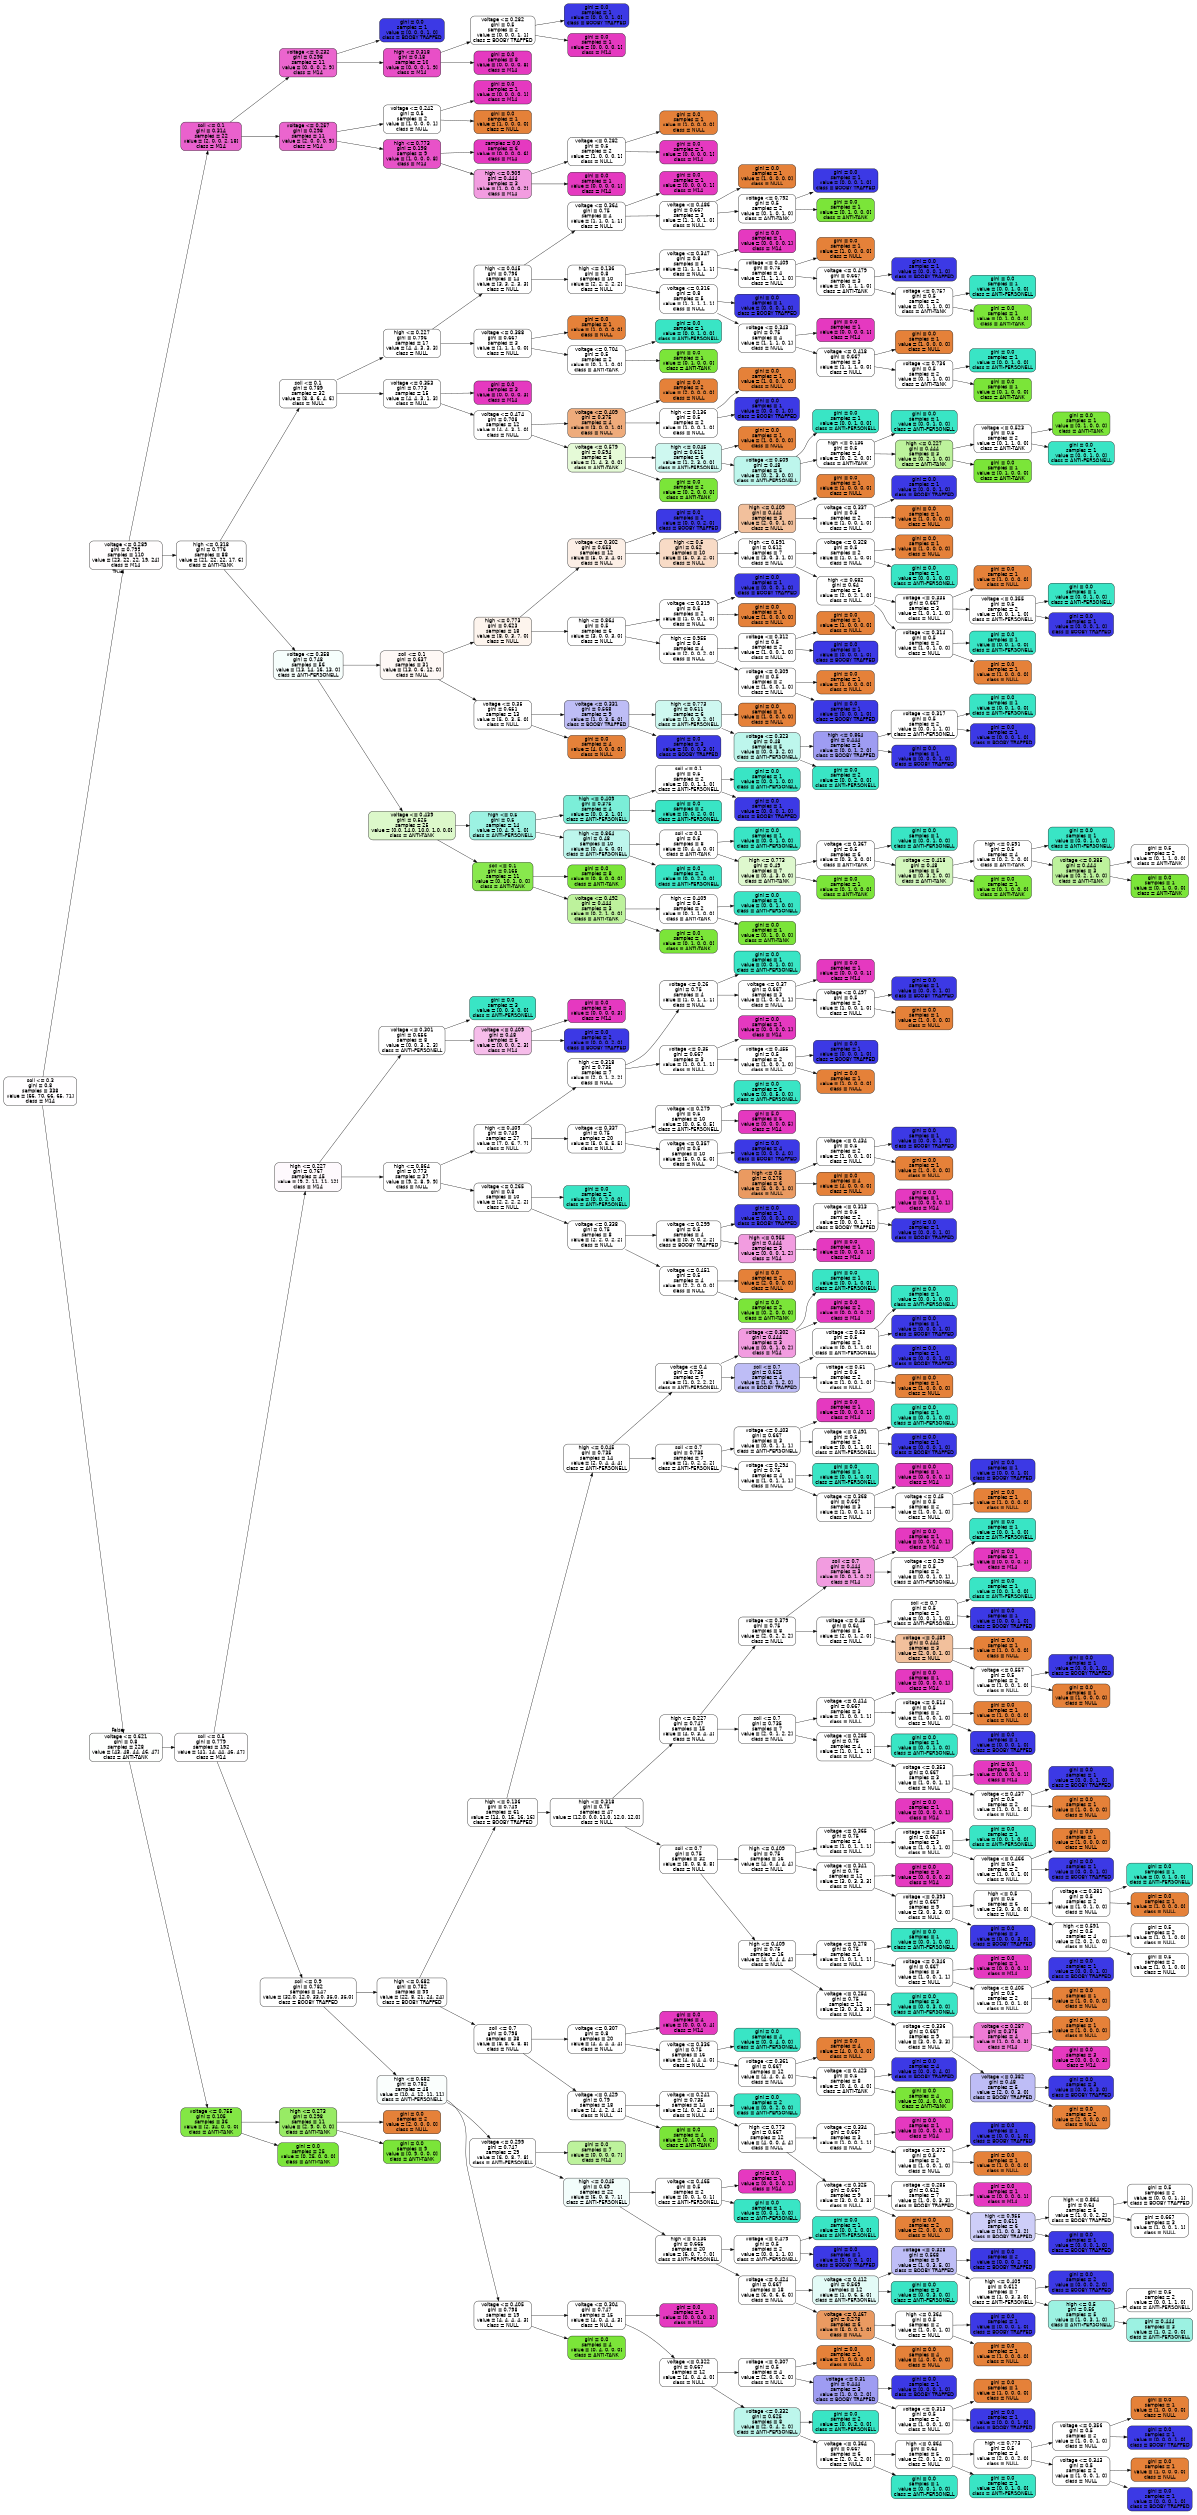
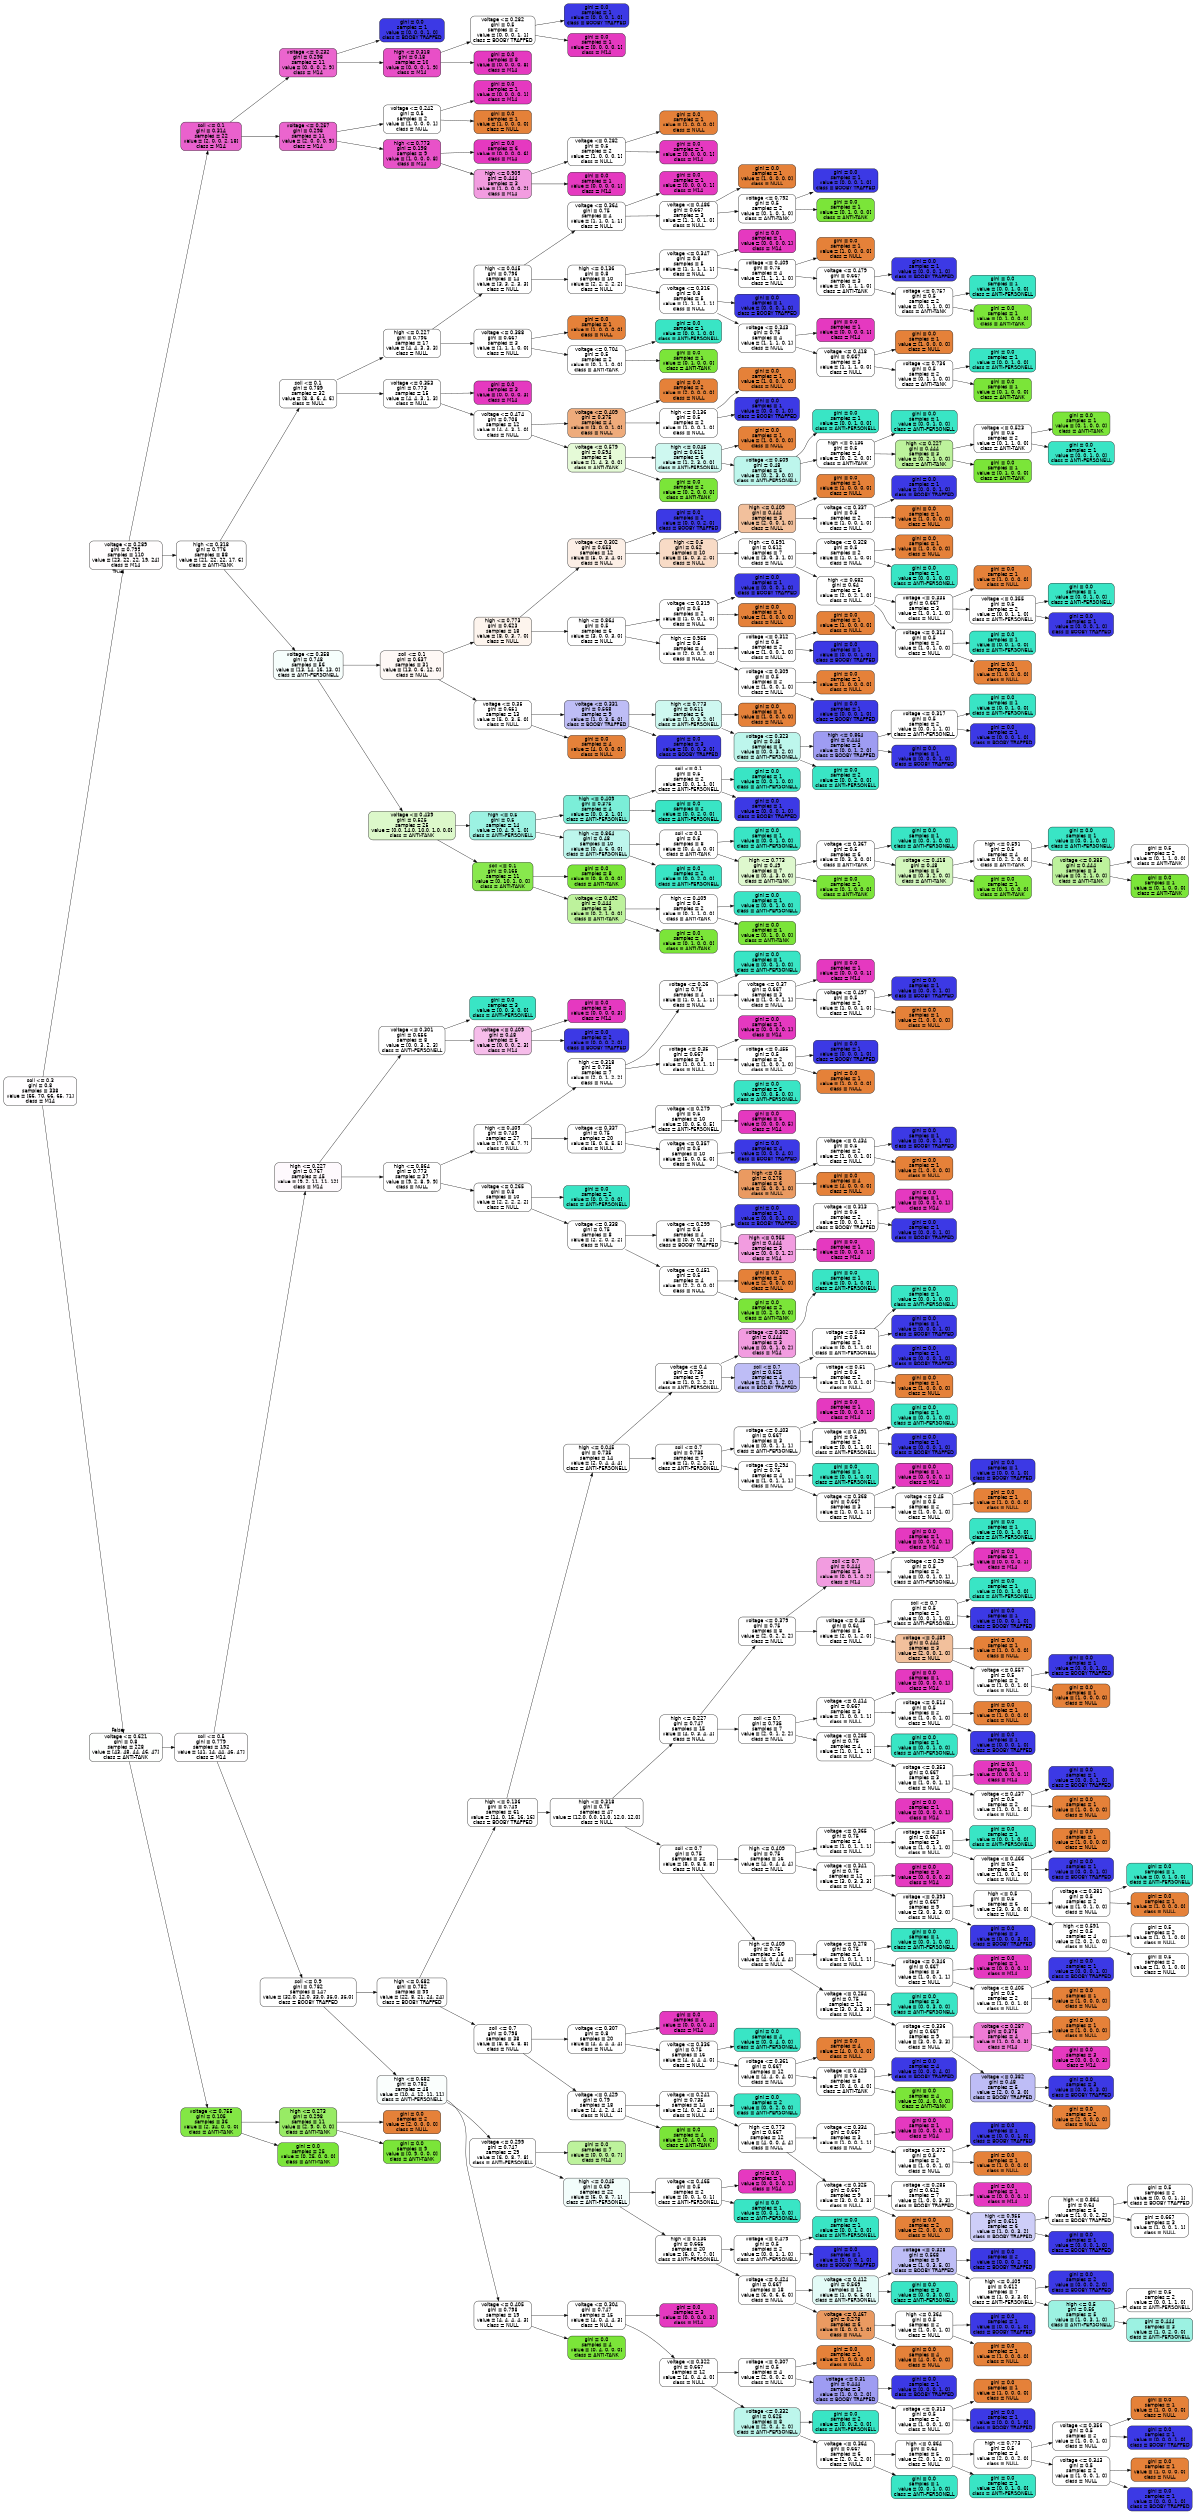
node "samples = 0.0 samples = 6 value = [0, 0, 0, 0, 6] class = M14": label "samples = 0.0 samples = 6 value = [0, 0, 0, 0, 6] class = M14" -> "gini = 0.0 samples = 6 value = [0, 0, 0, 0, 6] class = M14"
node "gini = 5.0 samples = 5 value = [0, 0, 0, 0, 5] class = M14": label "gini = 5.0 samples = 5 value = [0, 0, 0, 0, 5] class = M14" -> "gini = 0.0 samples = 5 value = [0, 0, 0, 0, 5] class = M14"
node "gini = 0.0 samples = 2 value = [0, 0, 0, 0, 2] class = M14": removed
